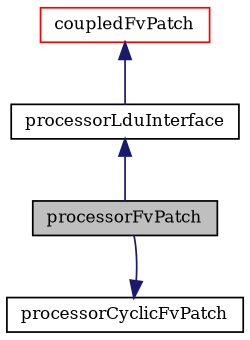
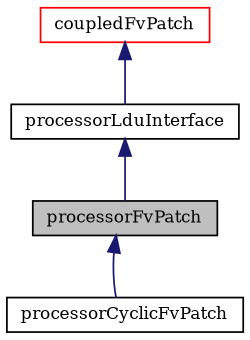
edge "processorFvPatch" -> "processorCyclicFvPatch": reversed
